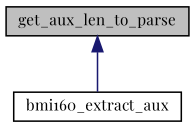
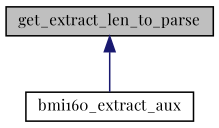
node "get_aux_len_to_parse": label "get_aux_len_to_parse" -> "get_extract_len_to_parse"
